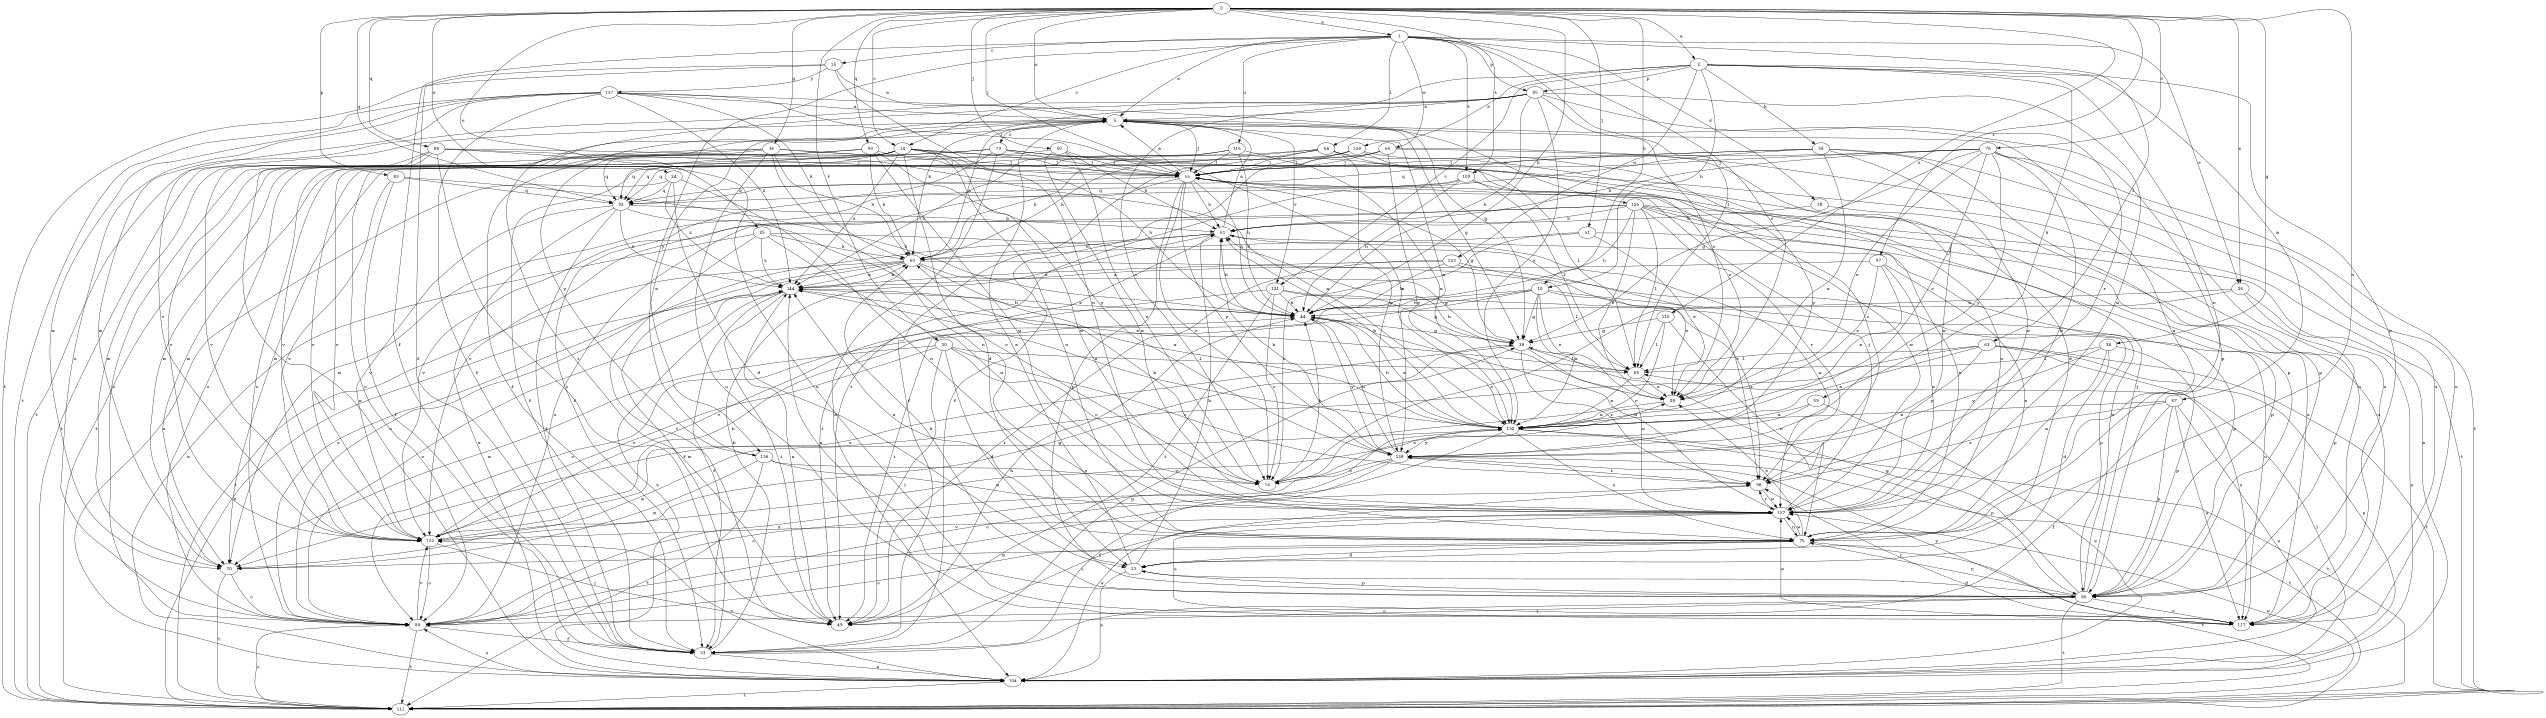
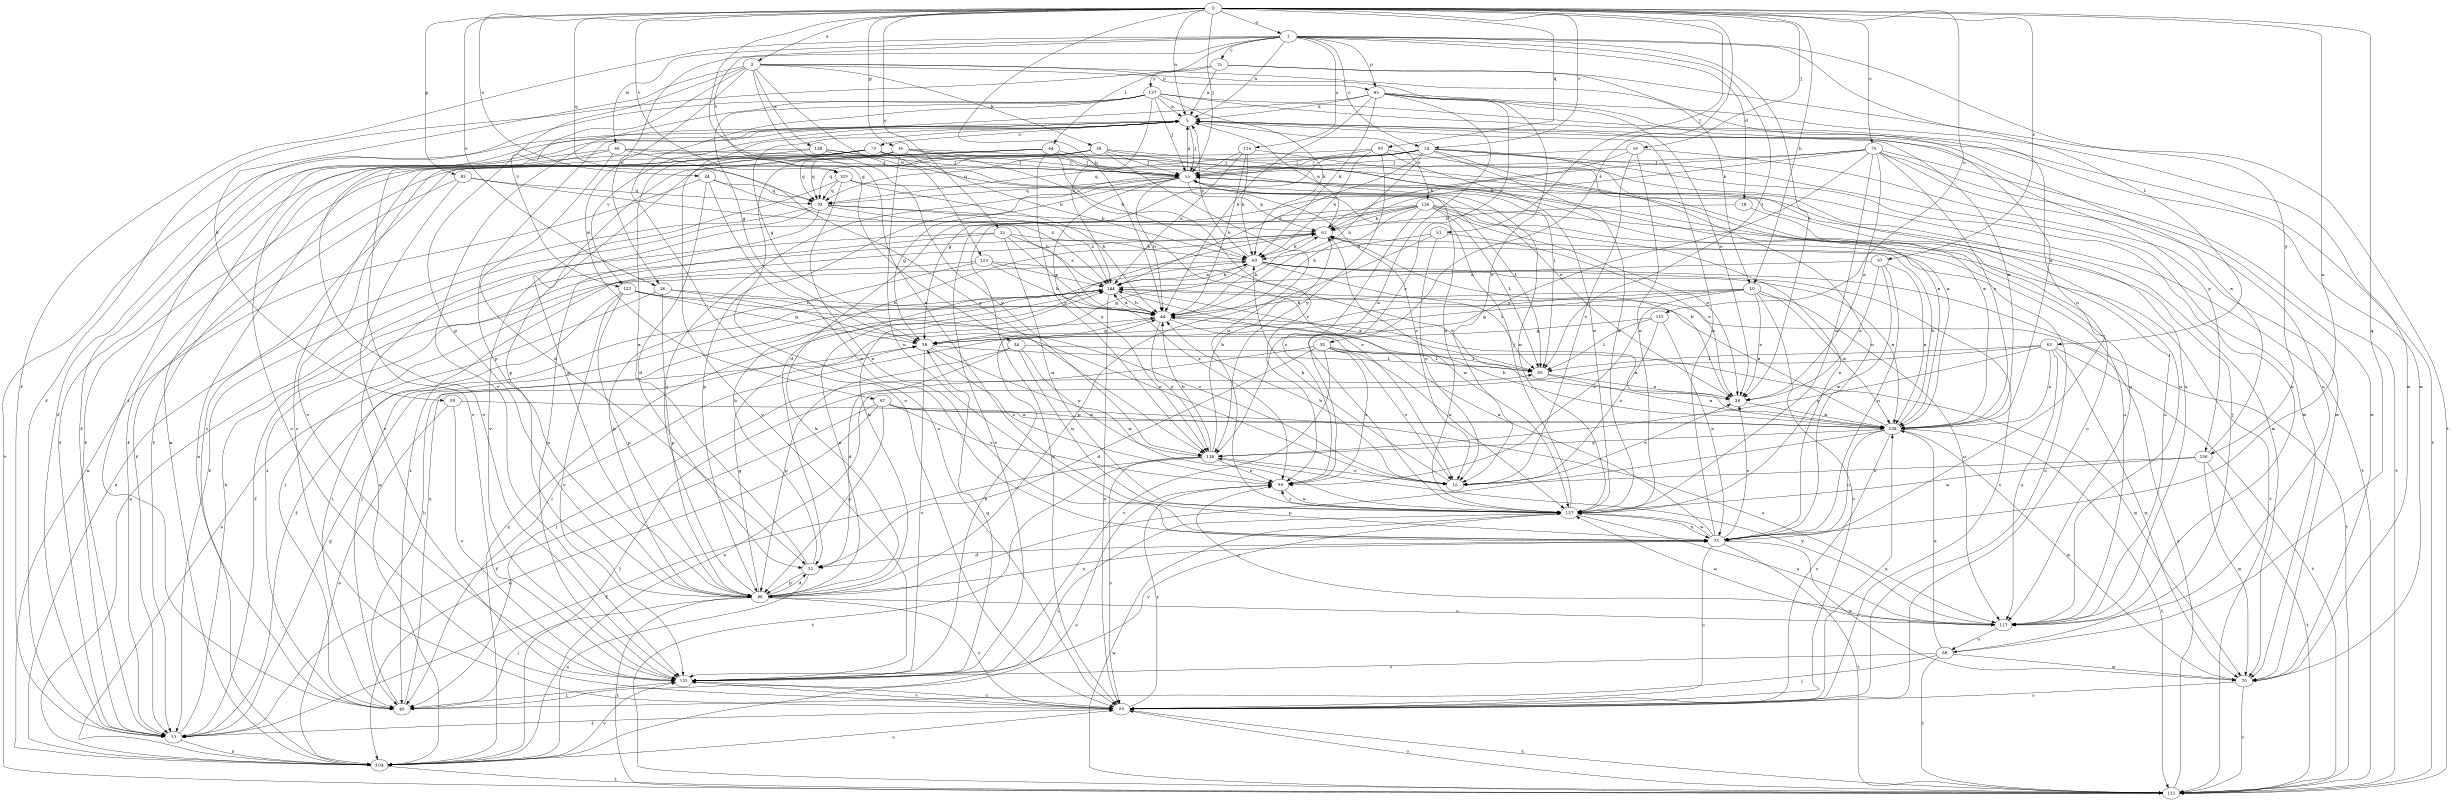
edge "65" -> "144": reversed
edge "88" -> "117": reversed
